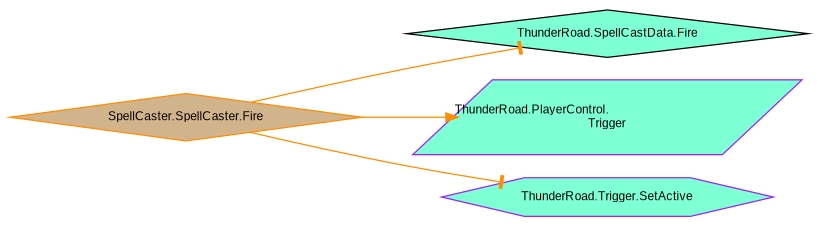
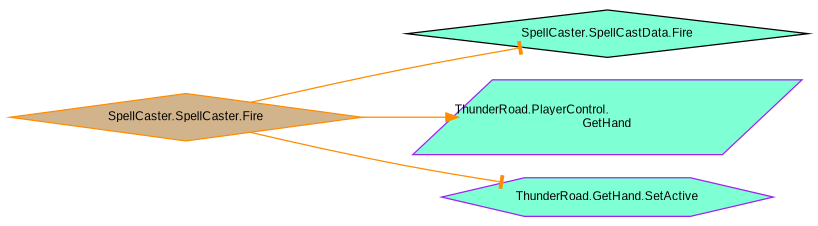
node "ThunderRoad.SpellCastData.Fire": label "ThunderRoad.SpellCastData.Fire" -> "SpellCaster.SpellCastData.Fire"
node "ThunderRoad.PlayerControl. Trigger": label "ThunderRoad.PlayerControl. Trigger" -> "ThunderRoad.PlayerControl. GetHand"
node "ThunderRoad.Trigger.SetActive": label "ThunderRoad.Trigger.SetActive" -> "ThunderRoad.GetHand.SetActive"
